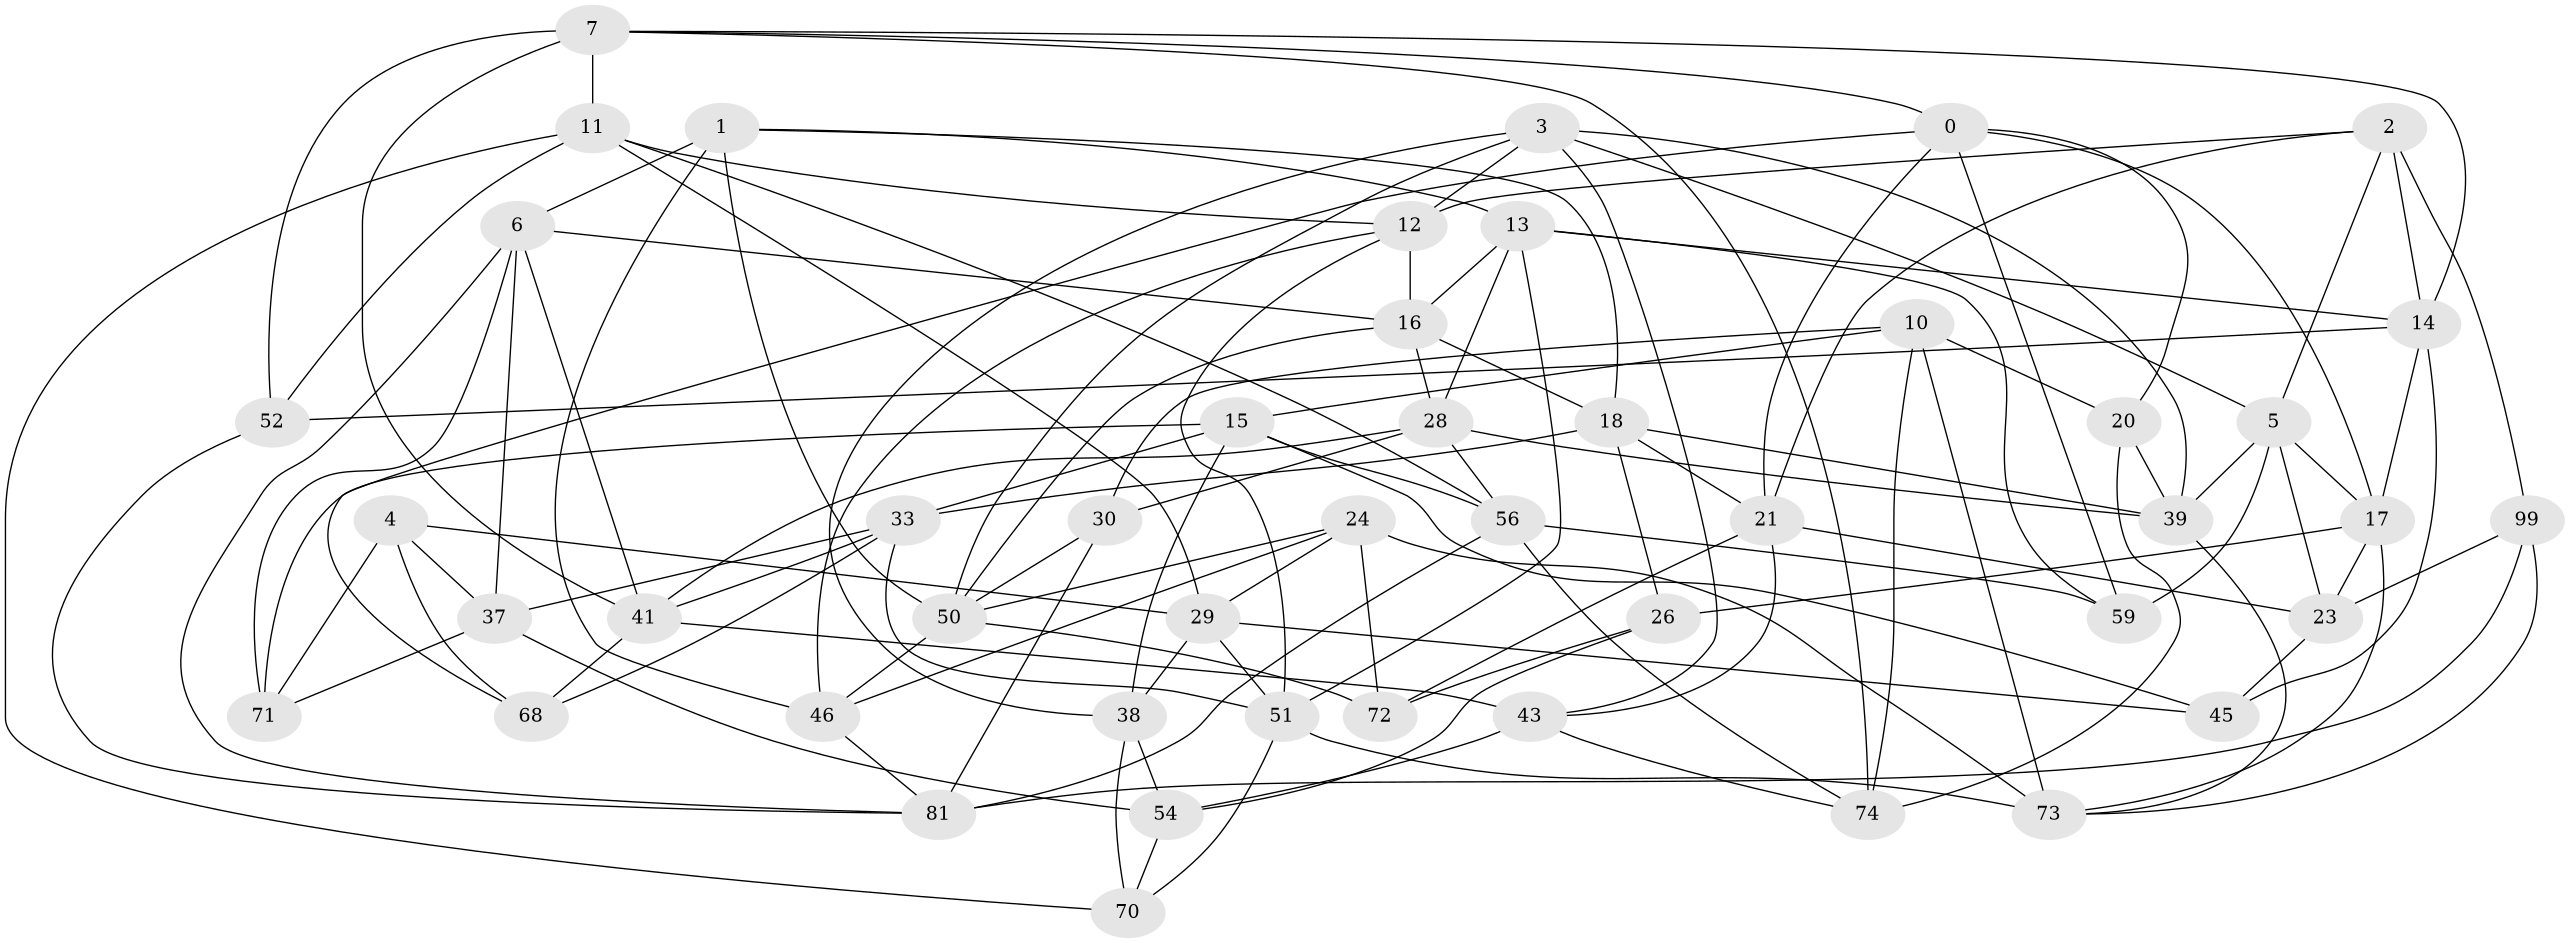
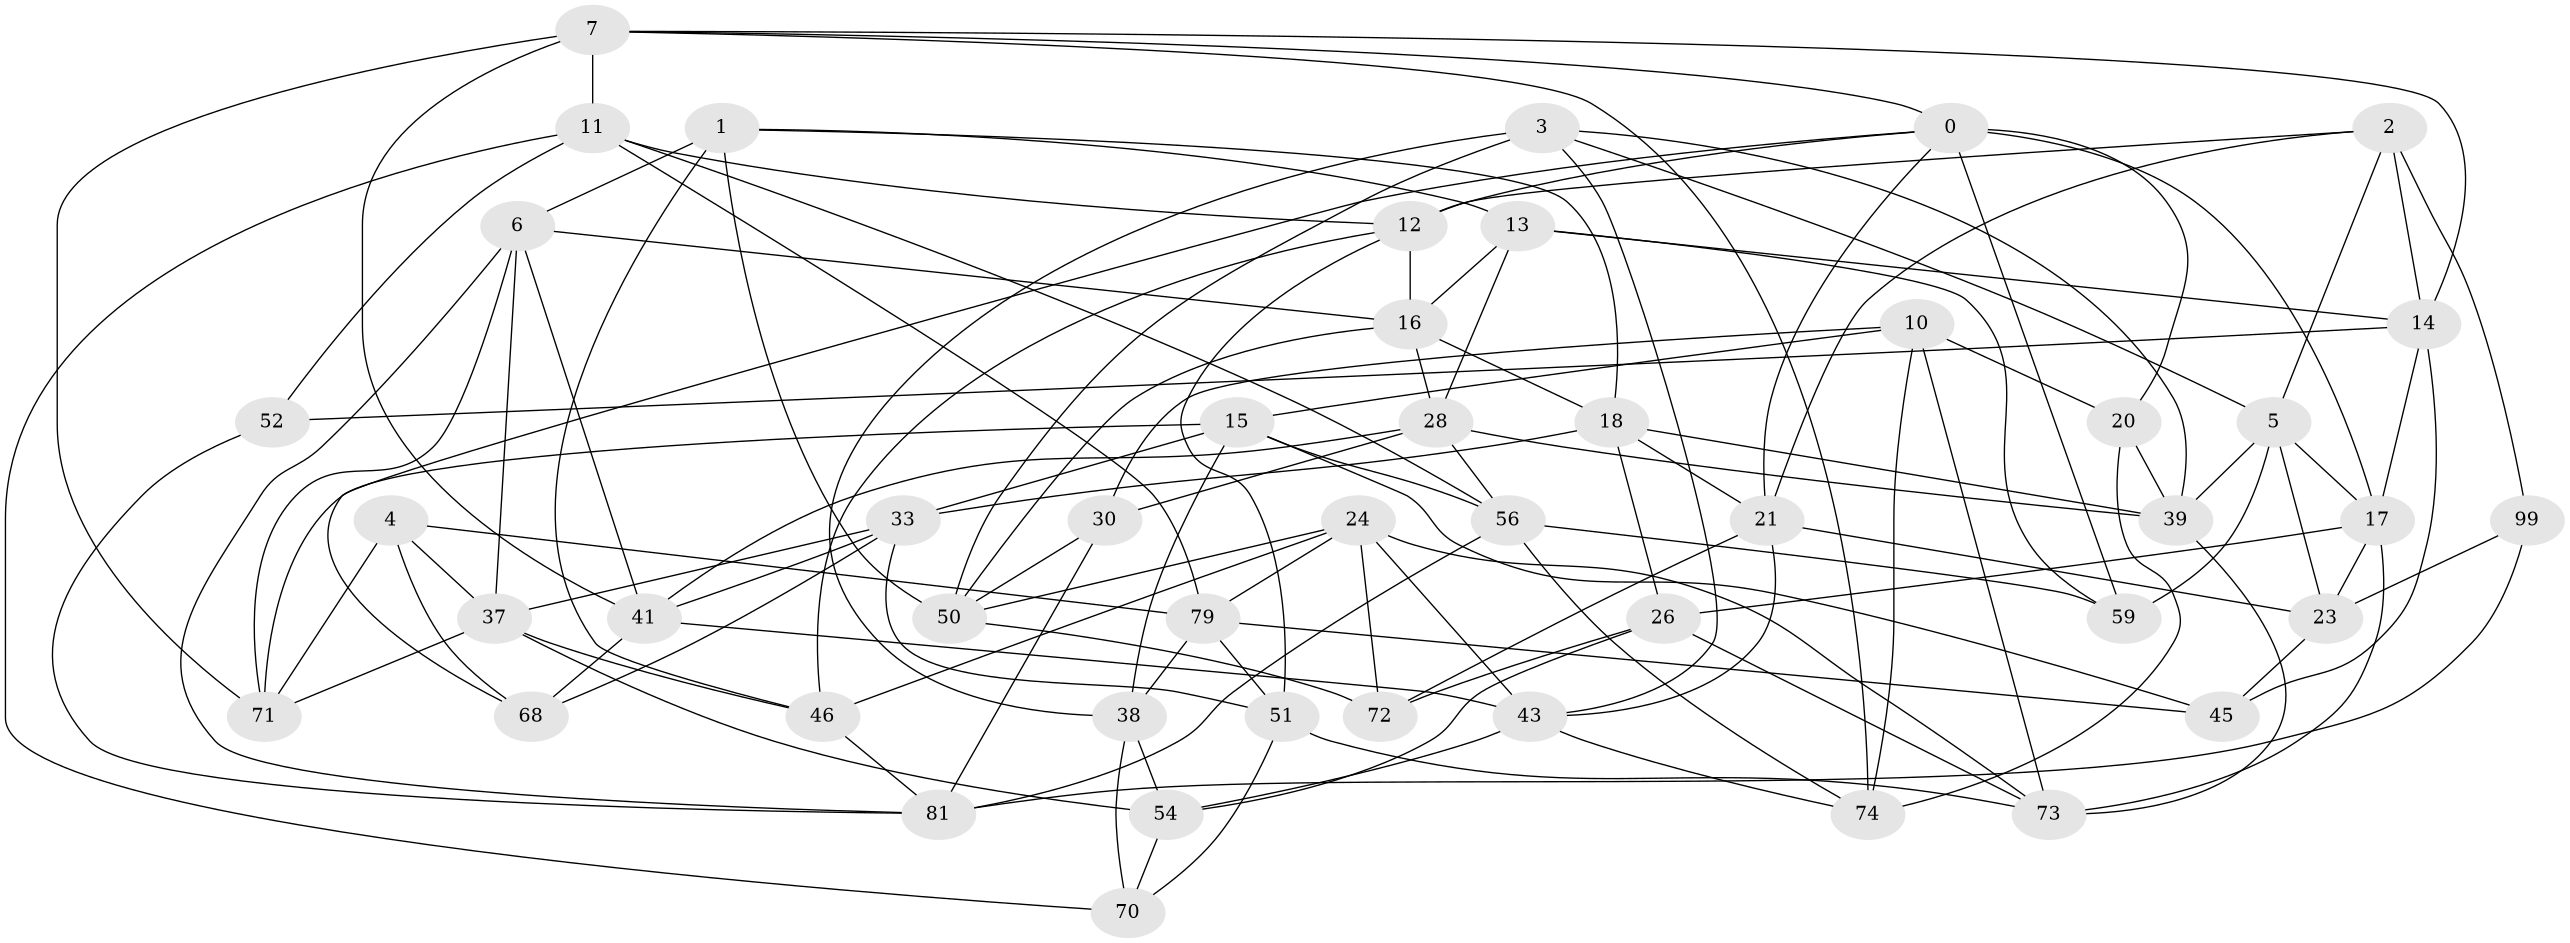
edge "7" -- "52": now "7" -- "71"
edge "3" -- "12": now "0" -- "12"
edge "13" -- "51": removed
edge "24" -- "43": added
node "29": label "29" -> "79"
edge "50" -- "46": now "37" -- "46"
edge "99" -- "73": now "26" -- "73"
